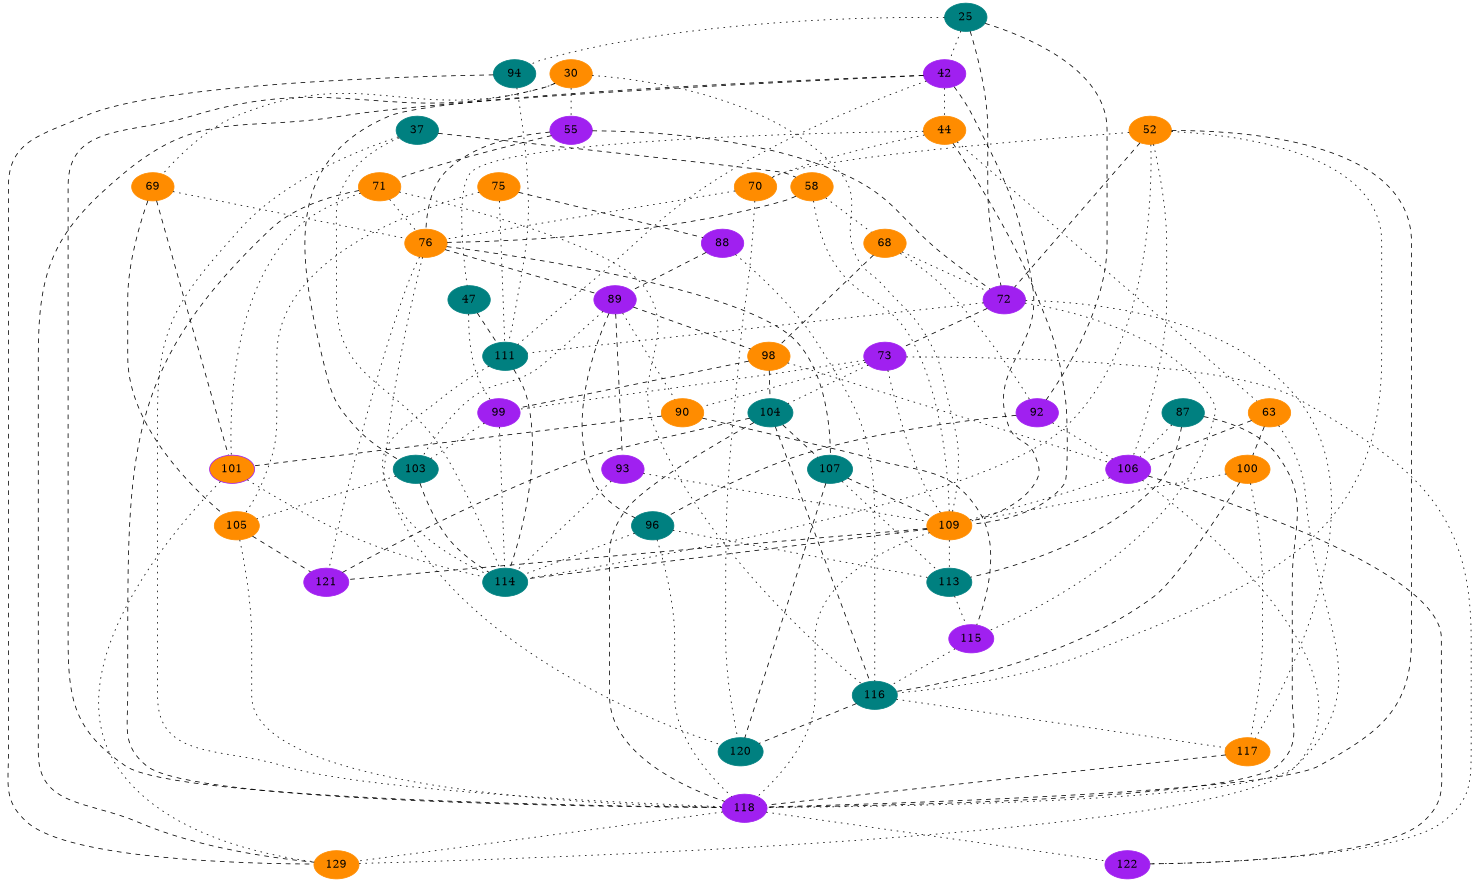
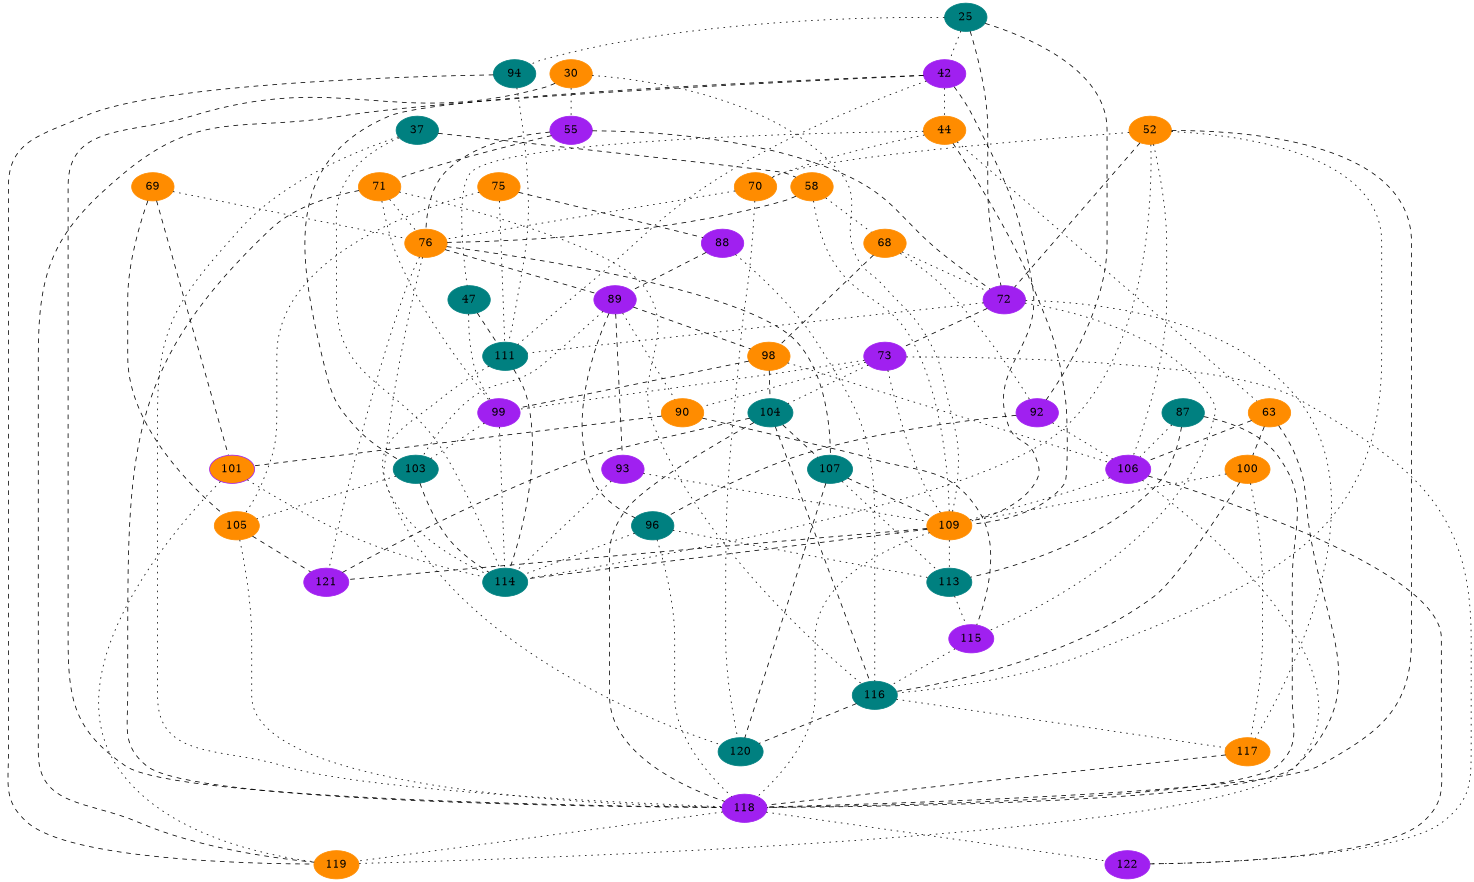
edge "30" -- "69": removed
edge "71" -- "101": now "71" -- "99"
edge "63" -- "118": style dotted -> dashed
node "129": label "129" -> "119"
